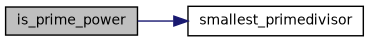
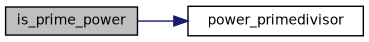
node "smallest_primedivisor": label "smallest_primedivisor" -> "power_primedivisor"
